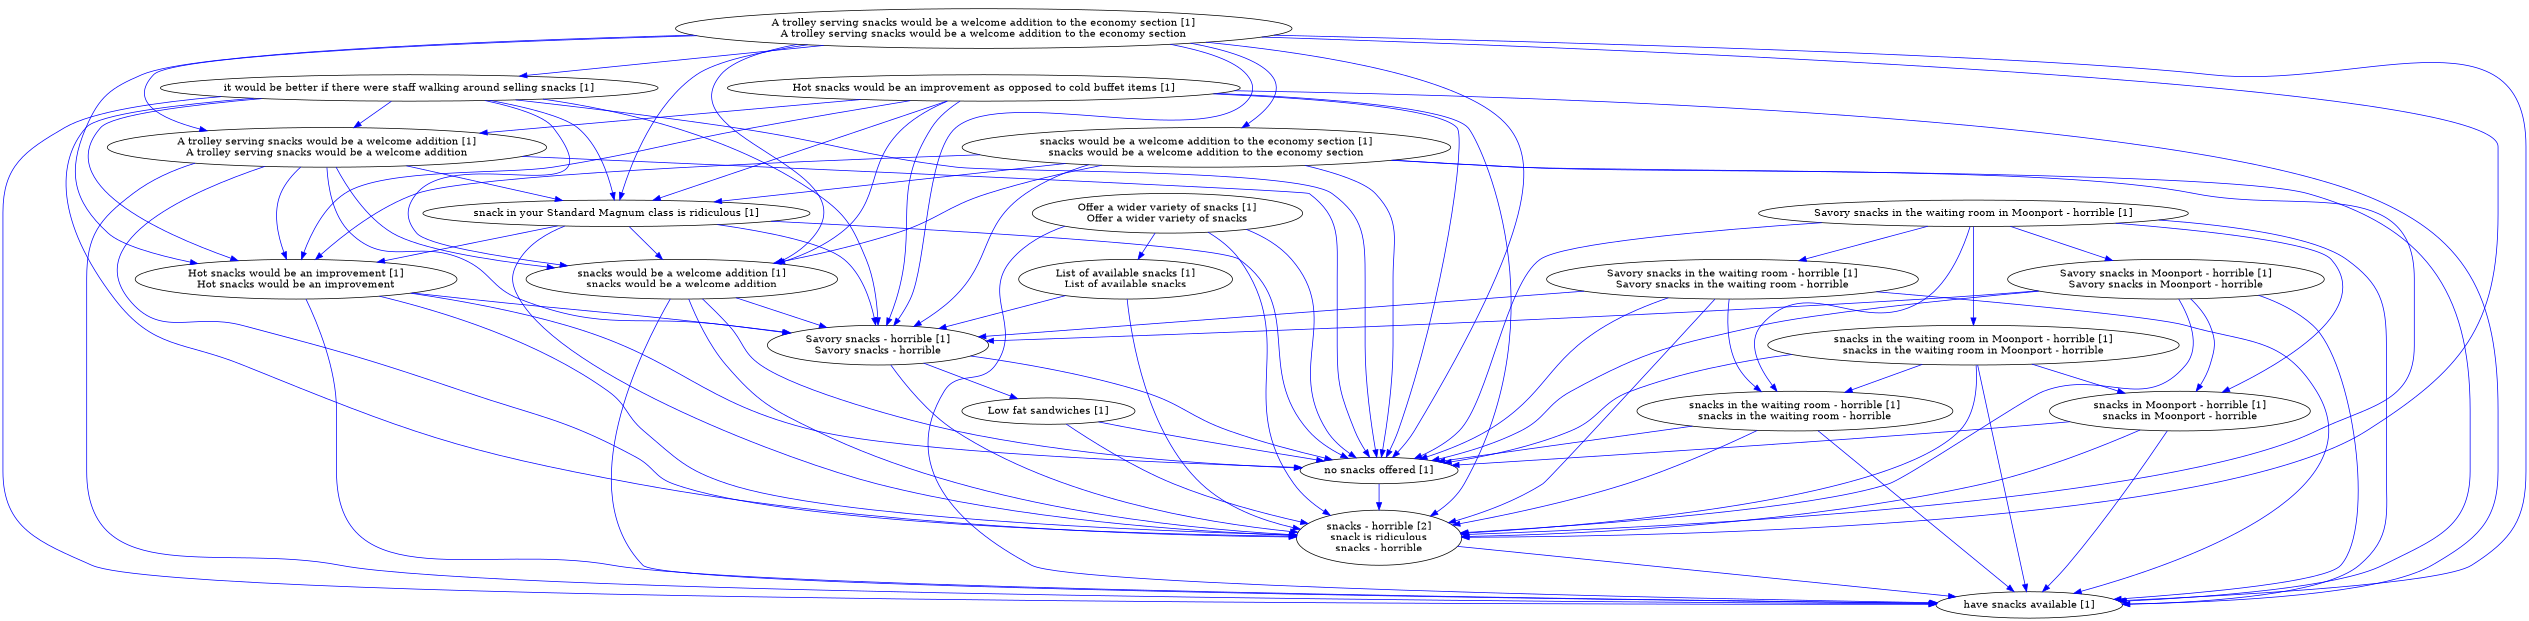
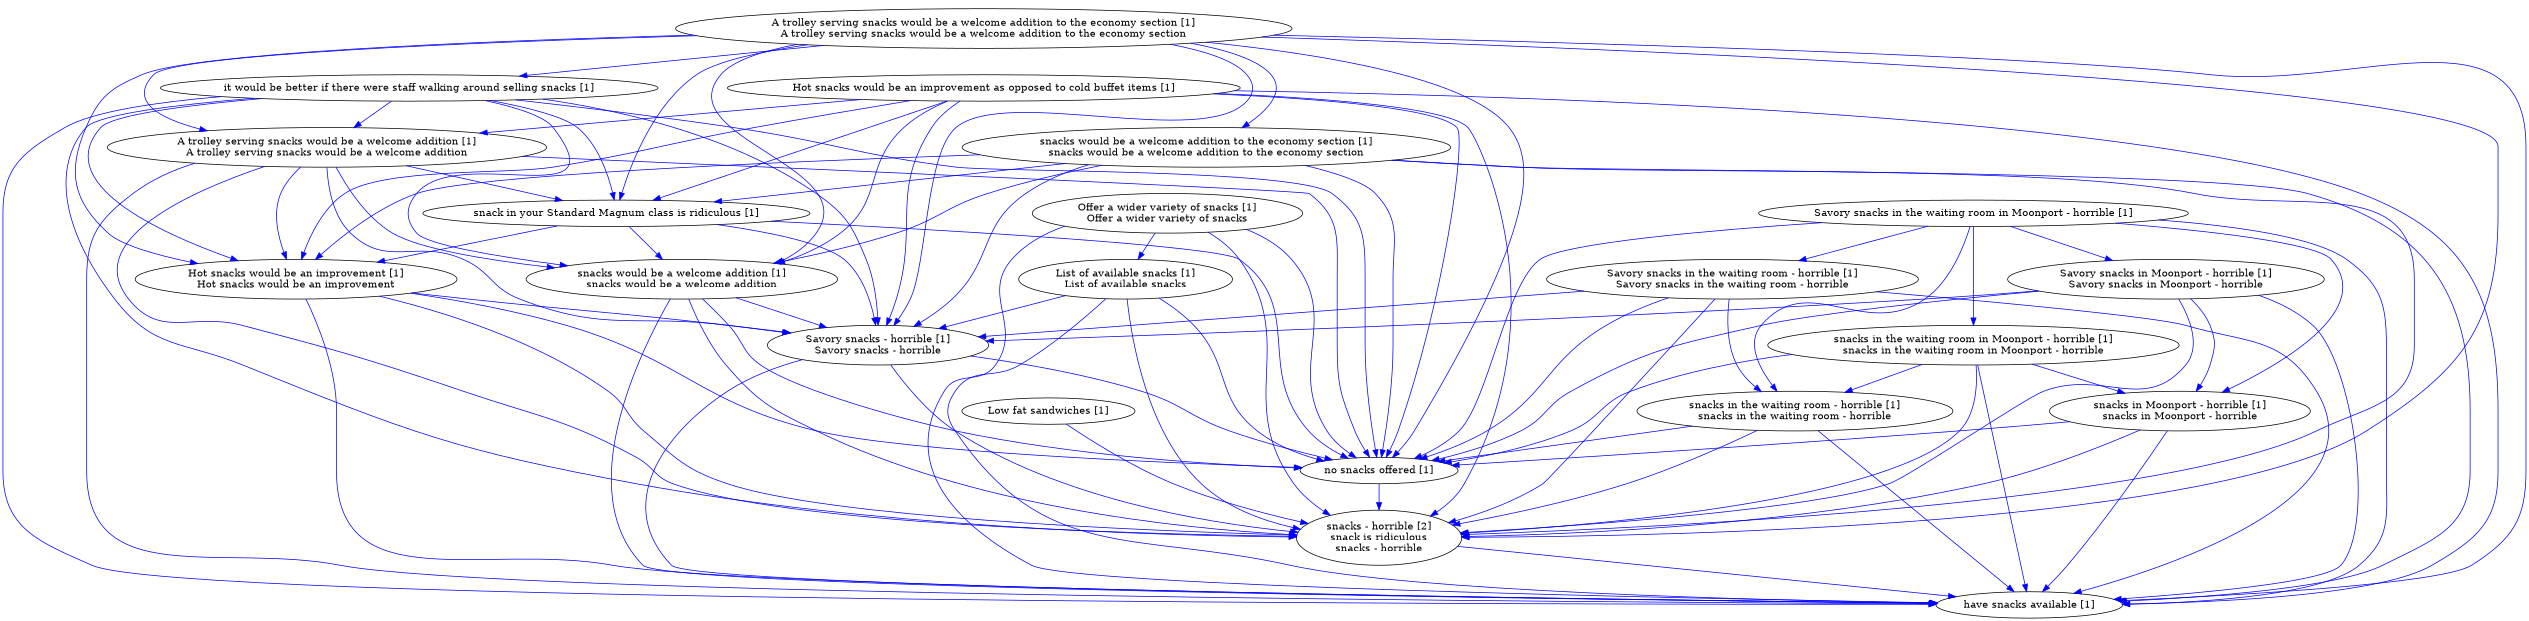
edge "Savory snacks - horrible [1] Savory snacks - horrible" -> "Low fat sandwiches [1]": now "Savory snacks - horrible [1] Savory snacks - horrible" -> "have snacks available [1]"
edge "Low fat sandwiches [1]" -> "no snacks offered [1]": now "List of available snacks [1] List of available snacks" -> "no snacks offered [1]"
edge "snack in your Standard Magnum class is ridiculous [1]" -> "snacks - horrible [2] snack is ridiculous snacks - horrible": removed
edge "List of available snacks [1] List of available snacks" -> "have snacks available [1]": added
